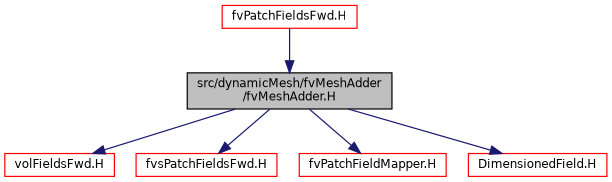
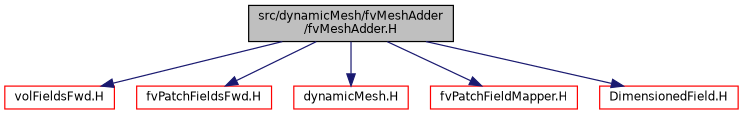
edge "fvPatchFieldsFwd.H" -> "src/dynamicMesh/fvMeshAdder /fvMeshAdder.H": reversed
node "fvsPatchFieldsFwd.H": label "fvsPatchFieldsFwd.H" -> "dynamicMesh.H"
